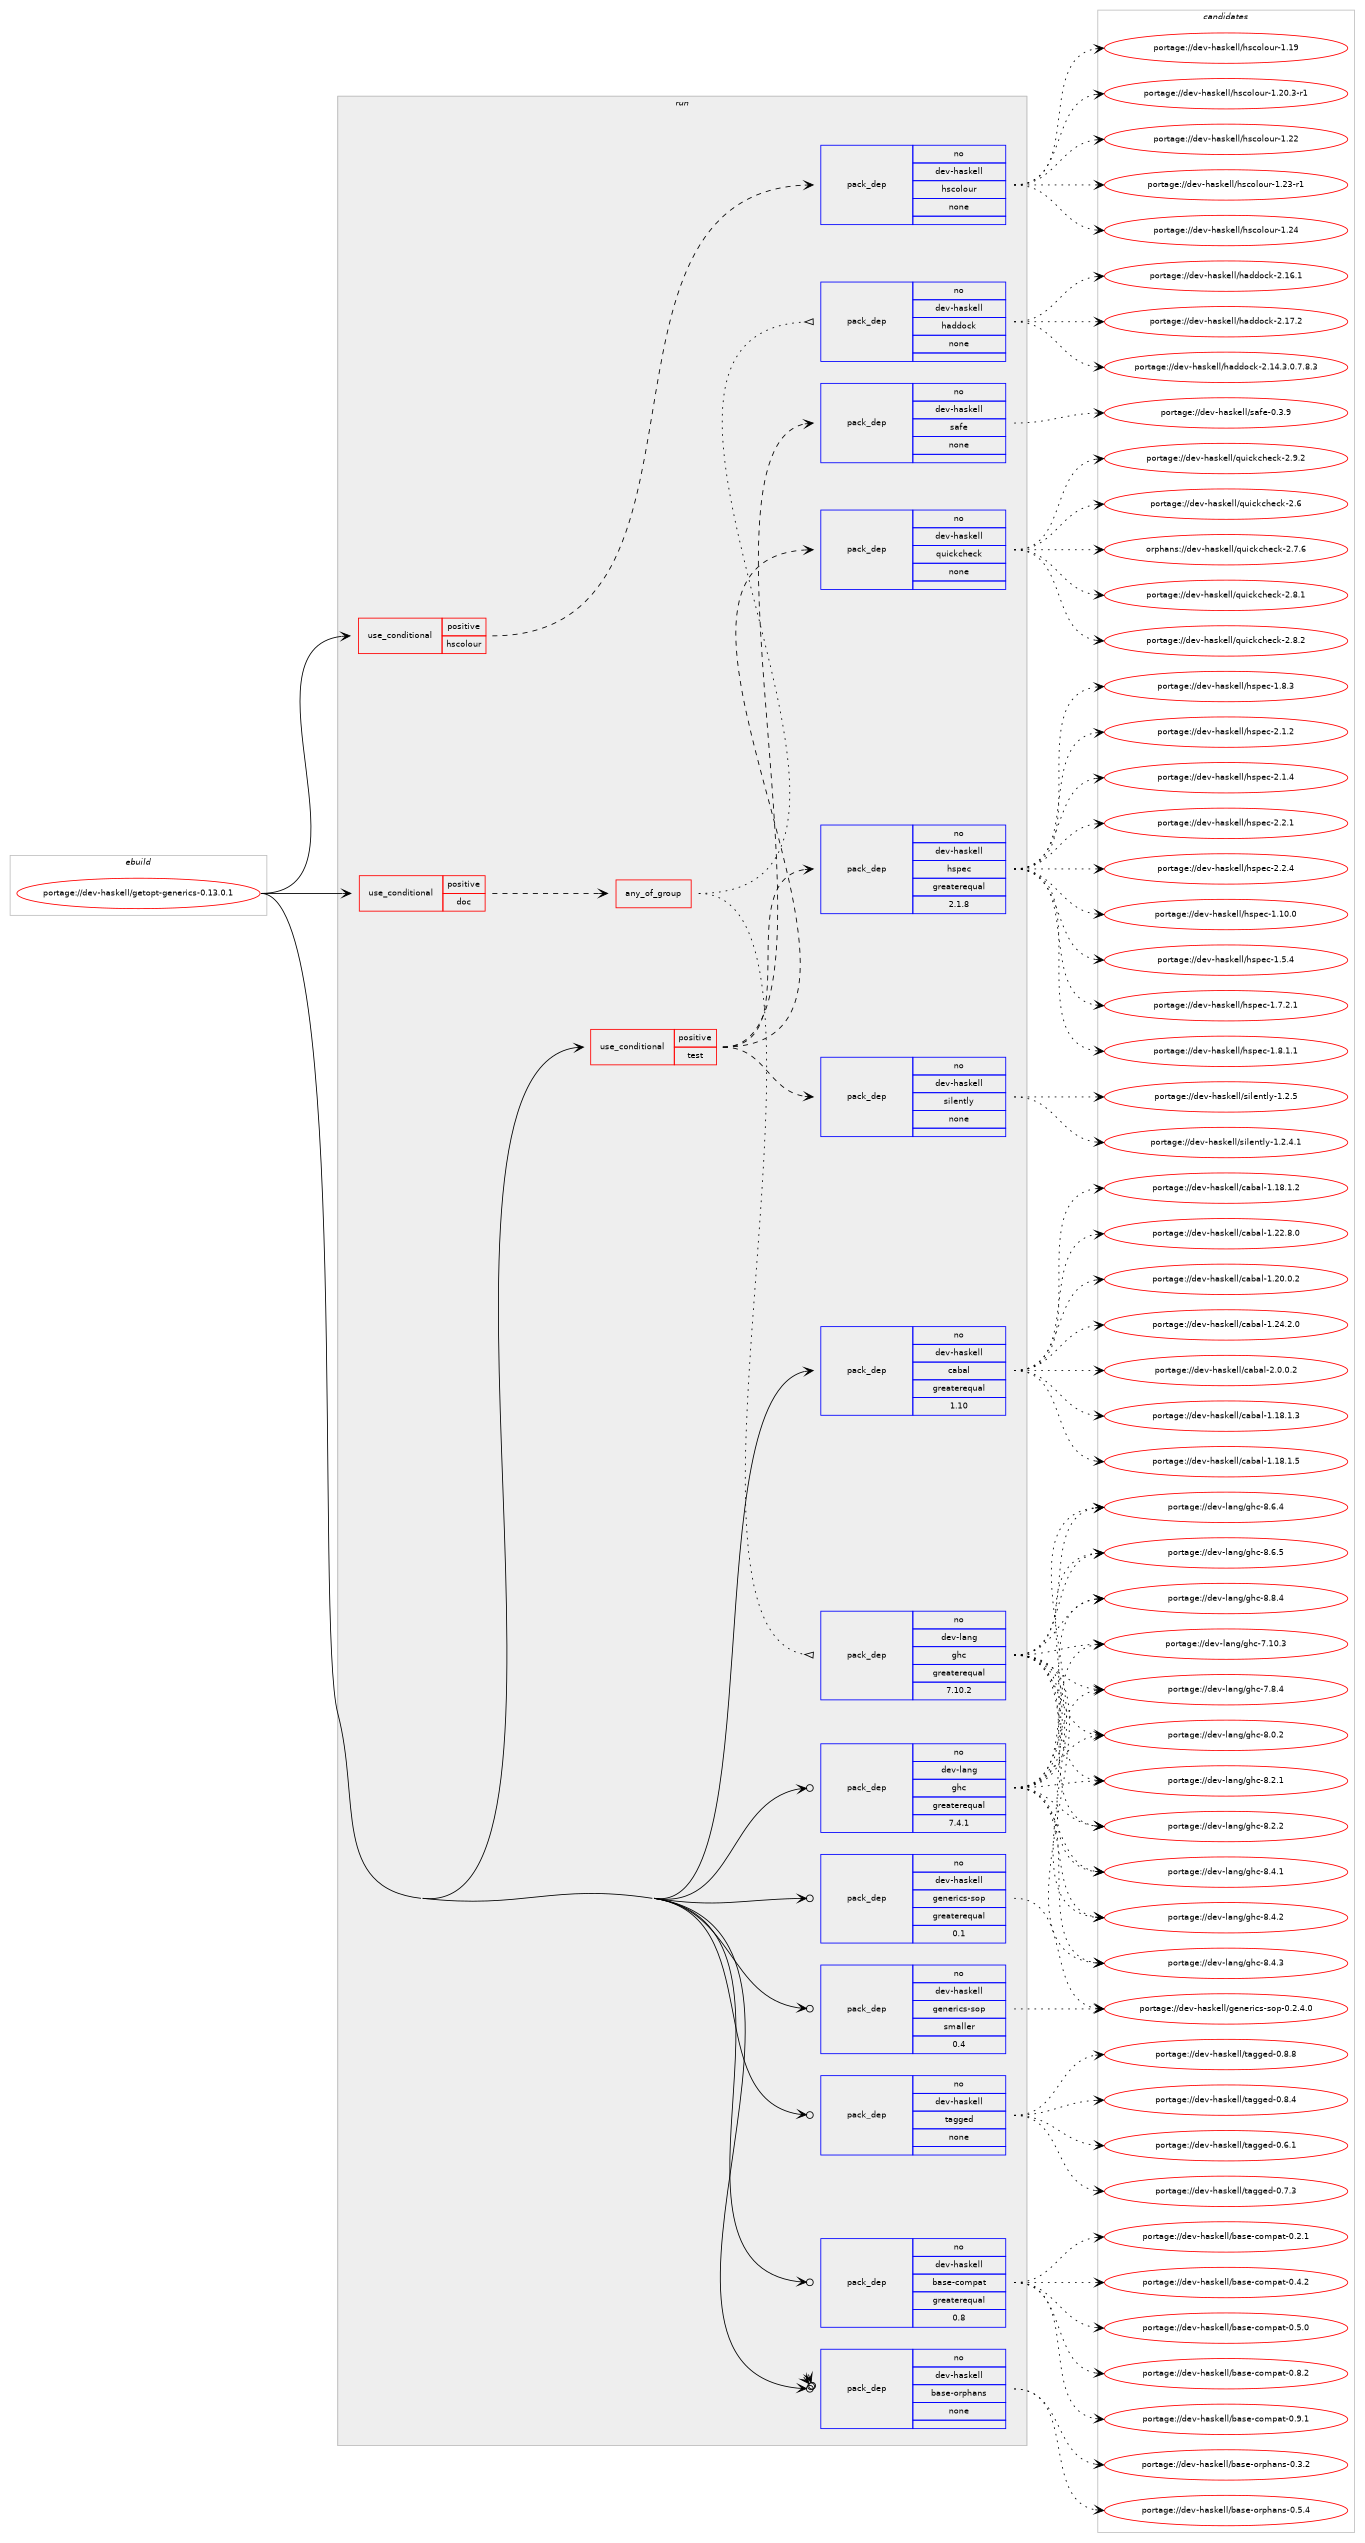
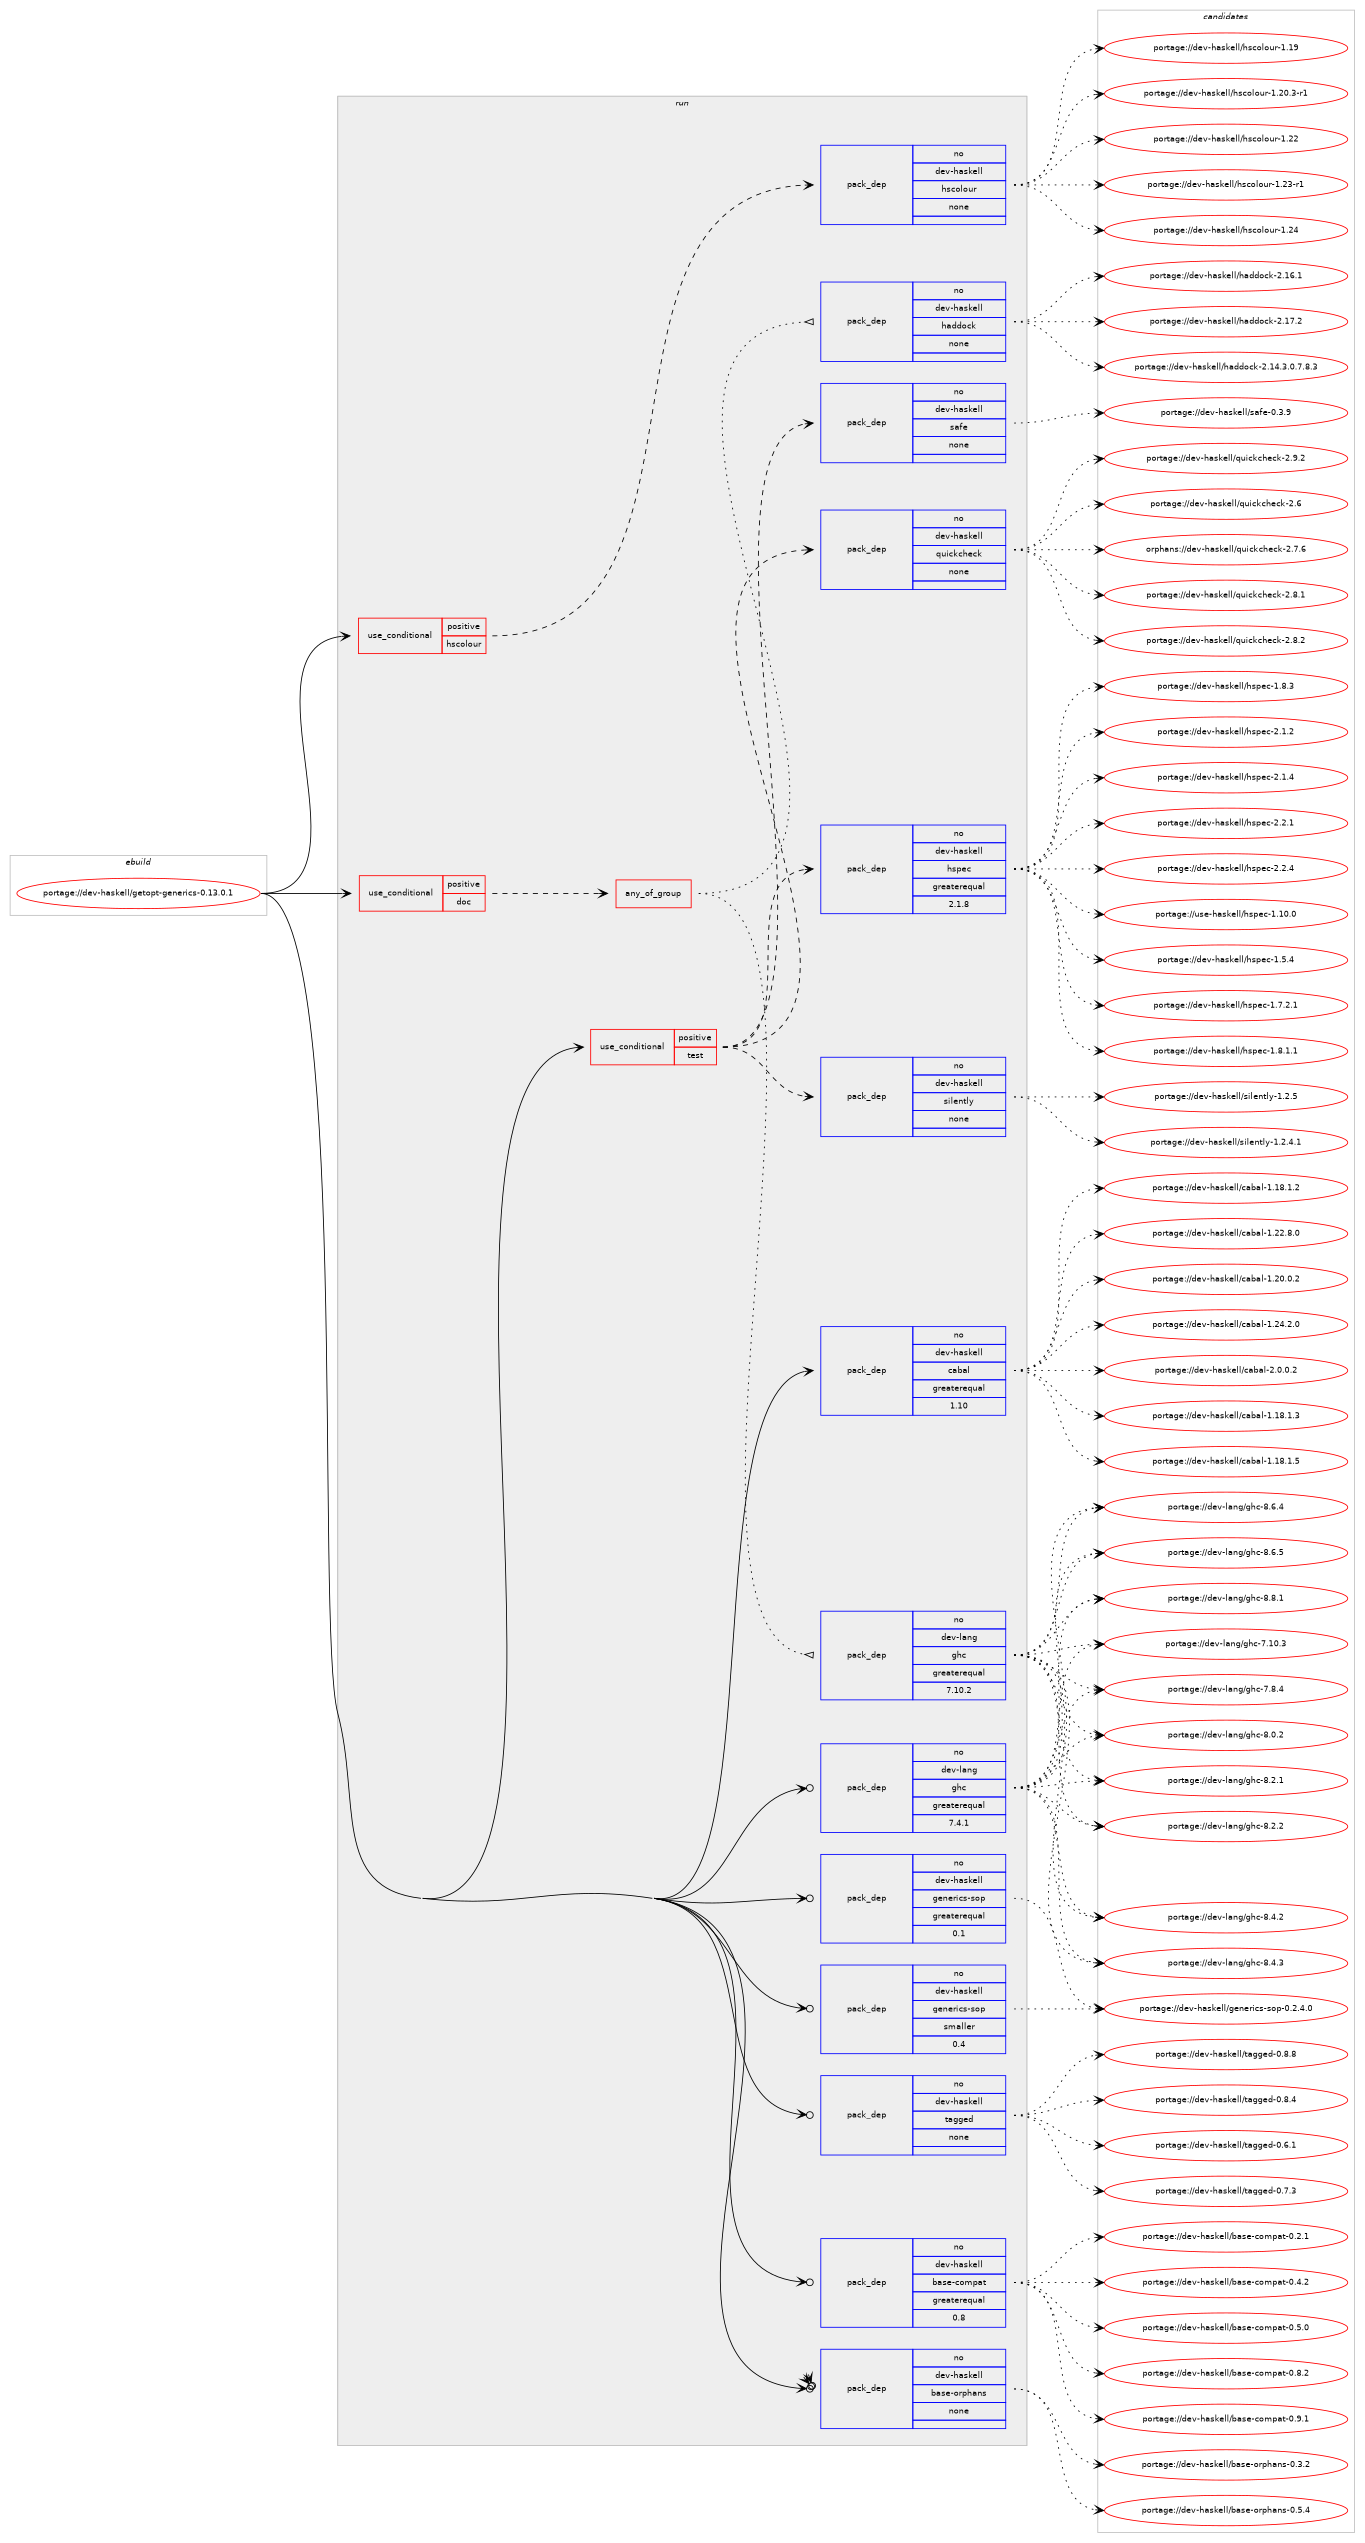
node "portage://dev-haskell/hspec-1.10.0": label "portage://dev-haskell/hspec-1.10.0" -> "portage://use-haskell/hspec-1.10.0"
node "portage://dev-lang/ghc-8.8.4": label "portage://dev-lang/ghc-8.8.4" -> "portage://dev-lang/ghc-8.8.1"
node "portage://dev-lang/ghc-8.4.1": removed
